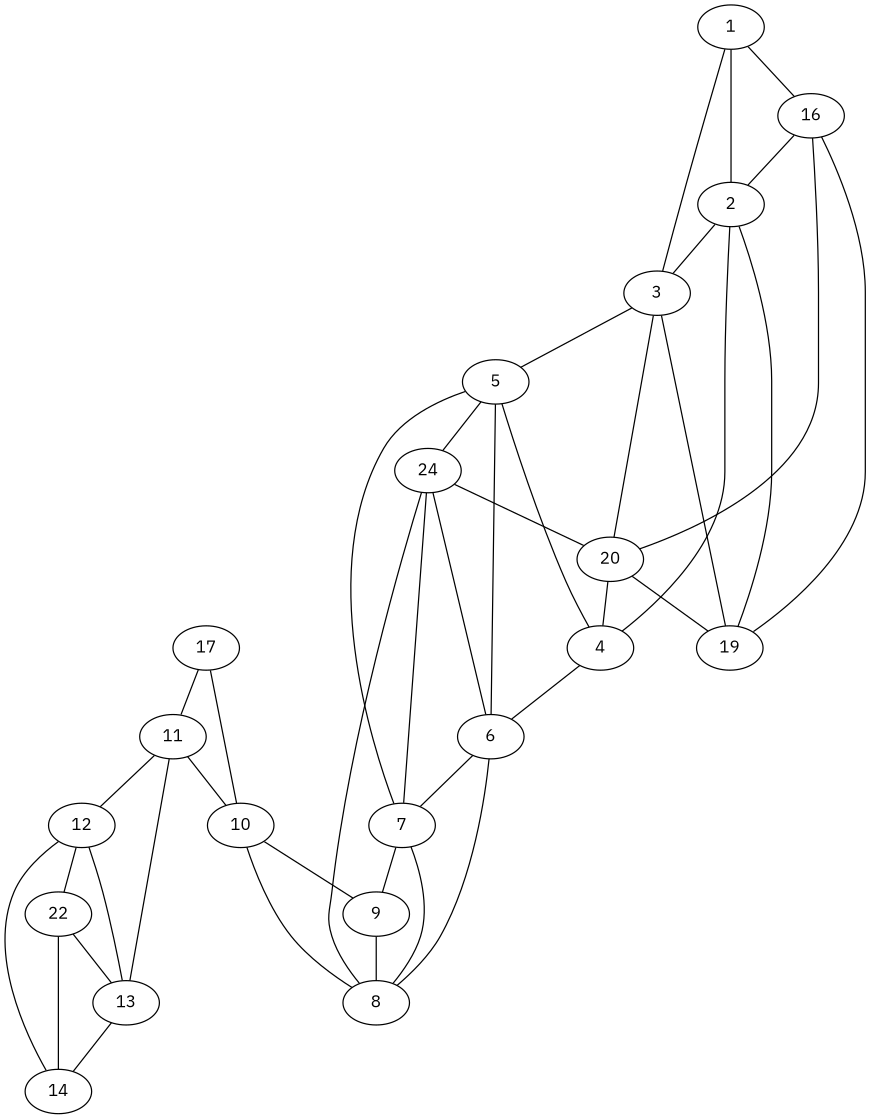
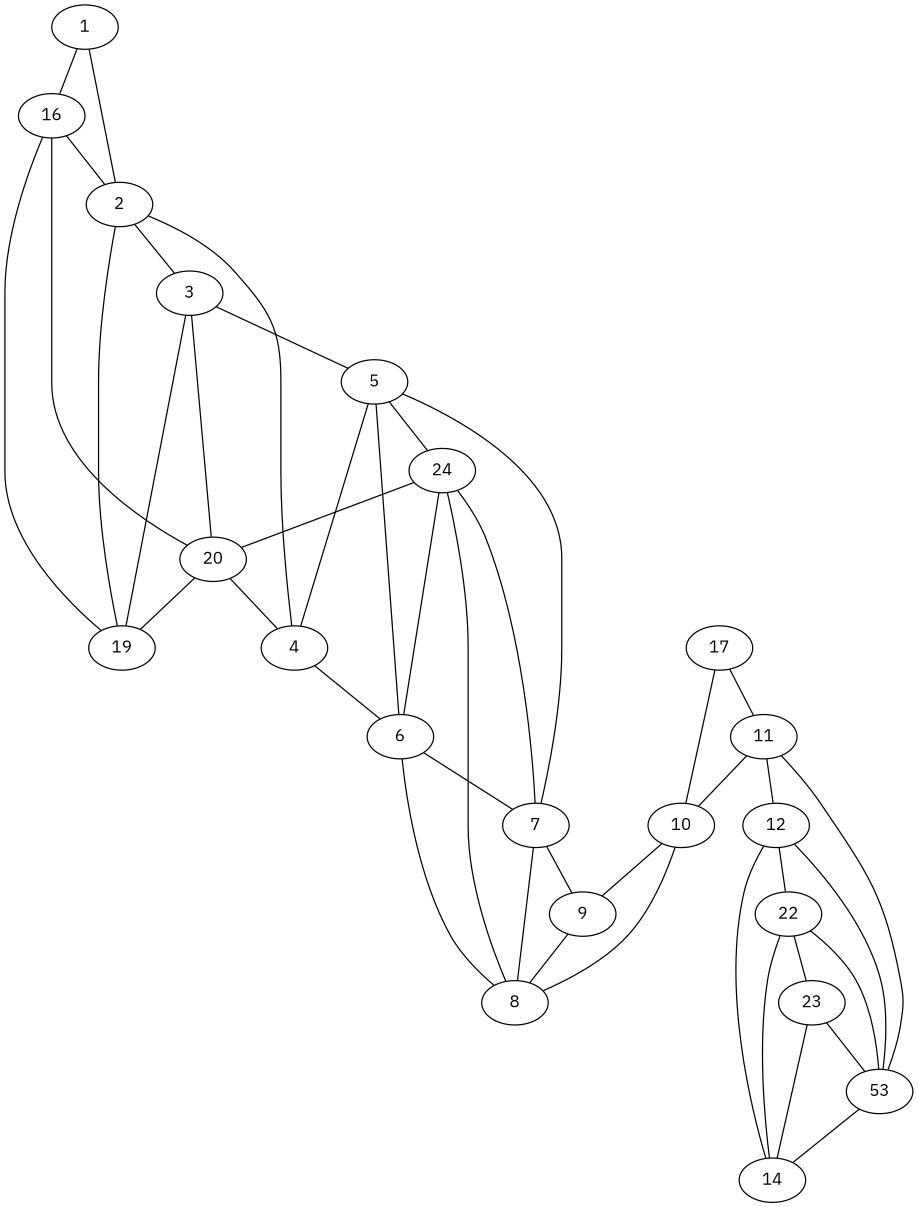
edge "1" -- "3": removed
node "13": label "13" -> "53"
node "23": added
